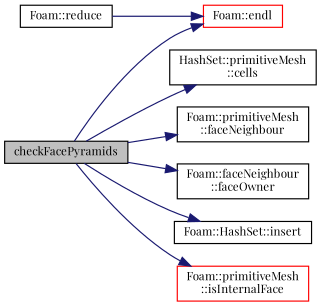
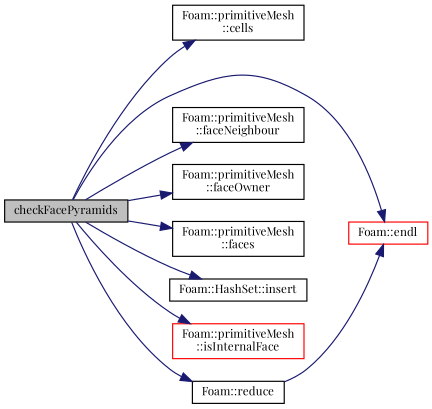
node "HashSet::primitiveMesh ::cells": label "HashSet::primitiveMesh ::cells" -> "Foam::primitiveMesh ::cells"
node "Foam::faceNeighbour ::faceOwner": label "Foam::faceNeighbour ::faceOwner" -> "Foam::primitiveMesh ::faceOwner"
node "Foam::primitiveMesh ::faces": added
edge "checkFacePyramids" -> "Foam::reduce": added
